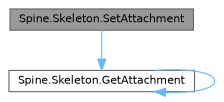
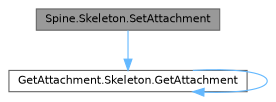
node "Spine.Skeleton.GetAttachment": label "Spine.Skeleton.GetAttachment" -> "GetAttachment.Skeleton.GetAttachment"
